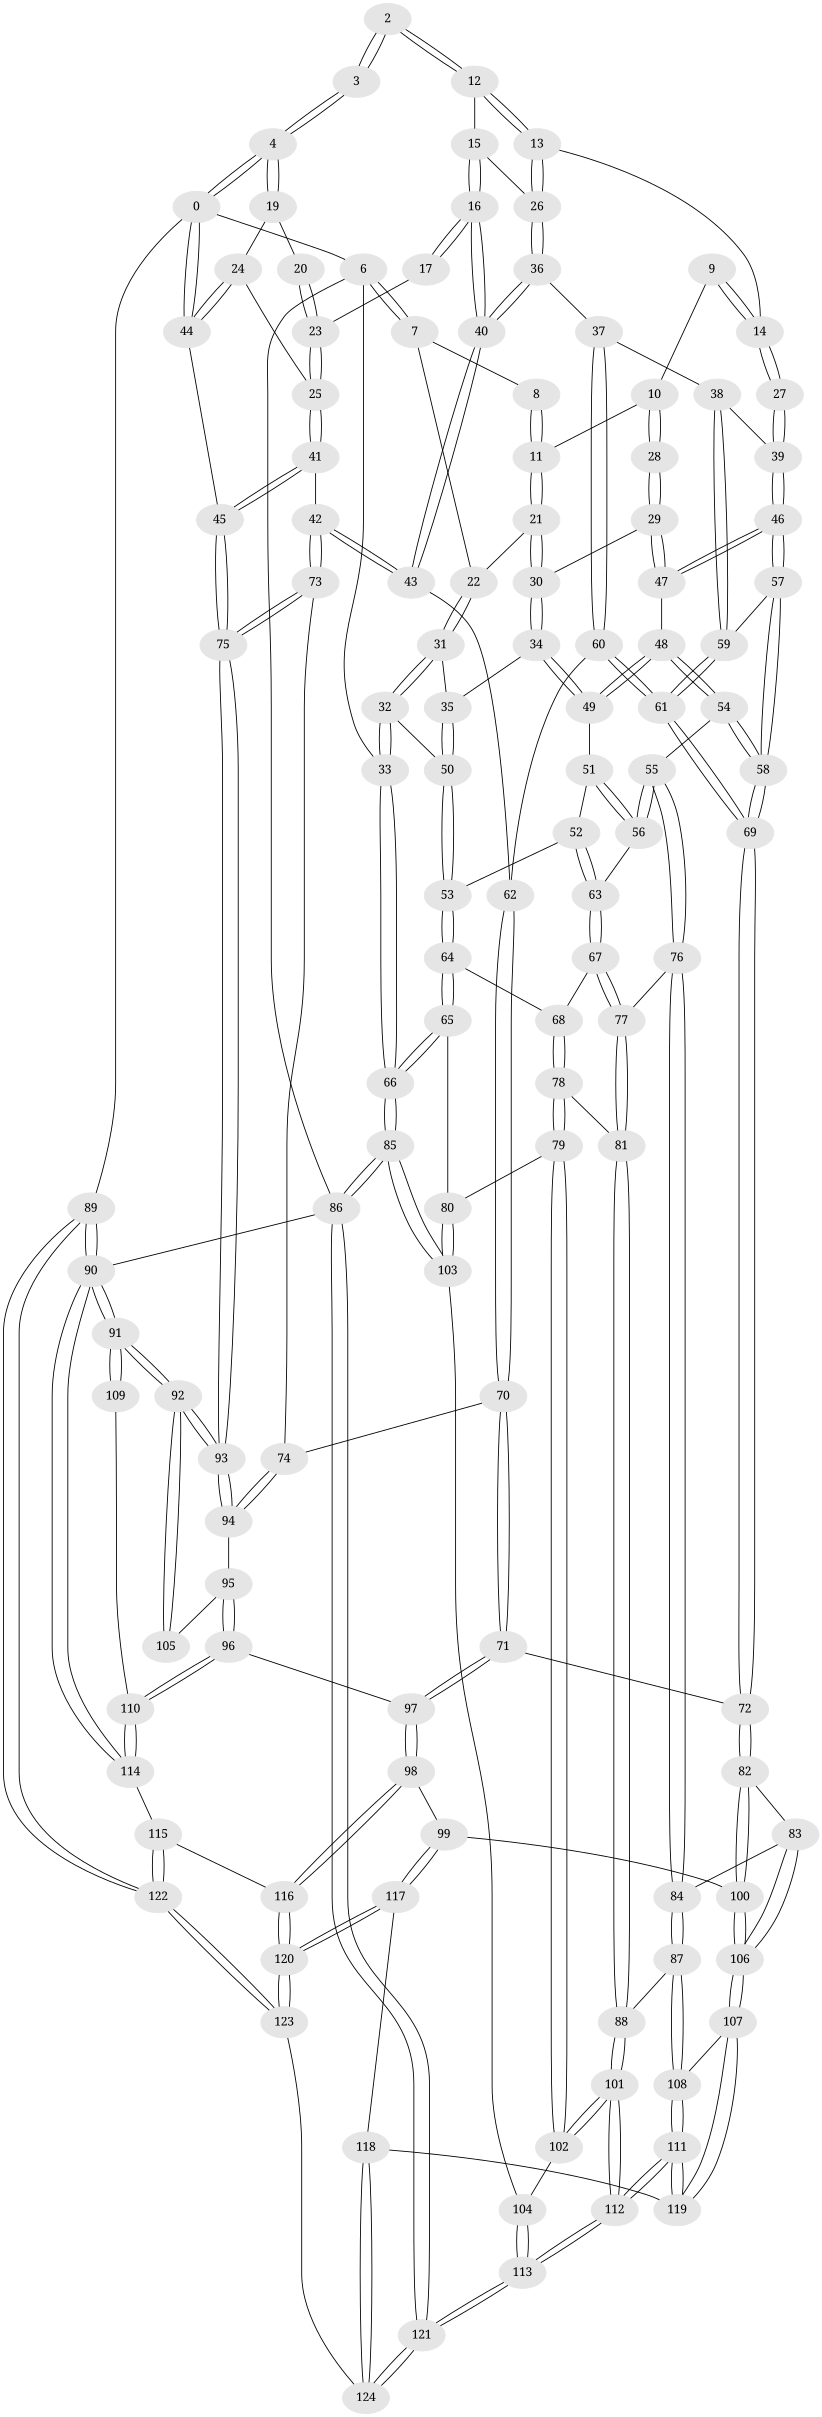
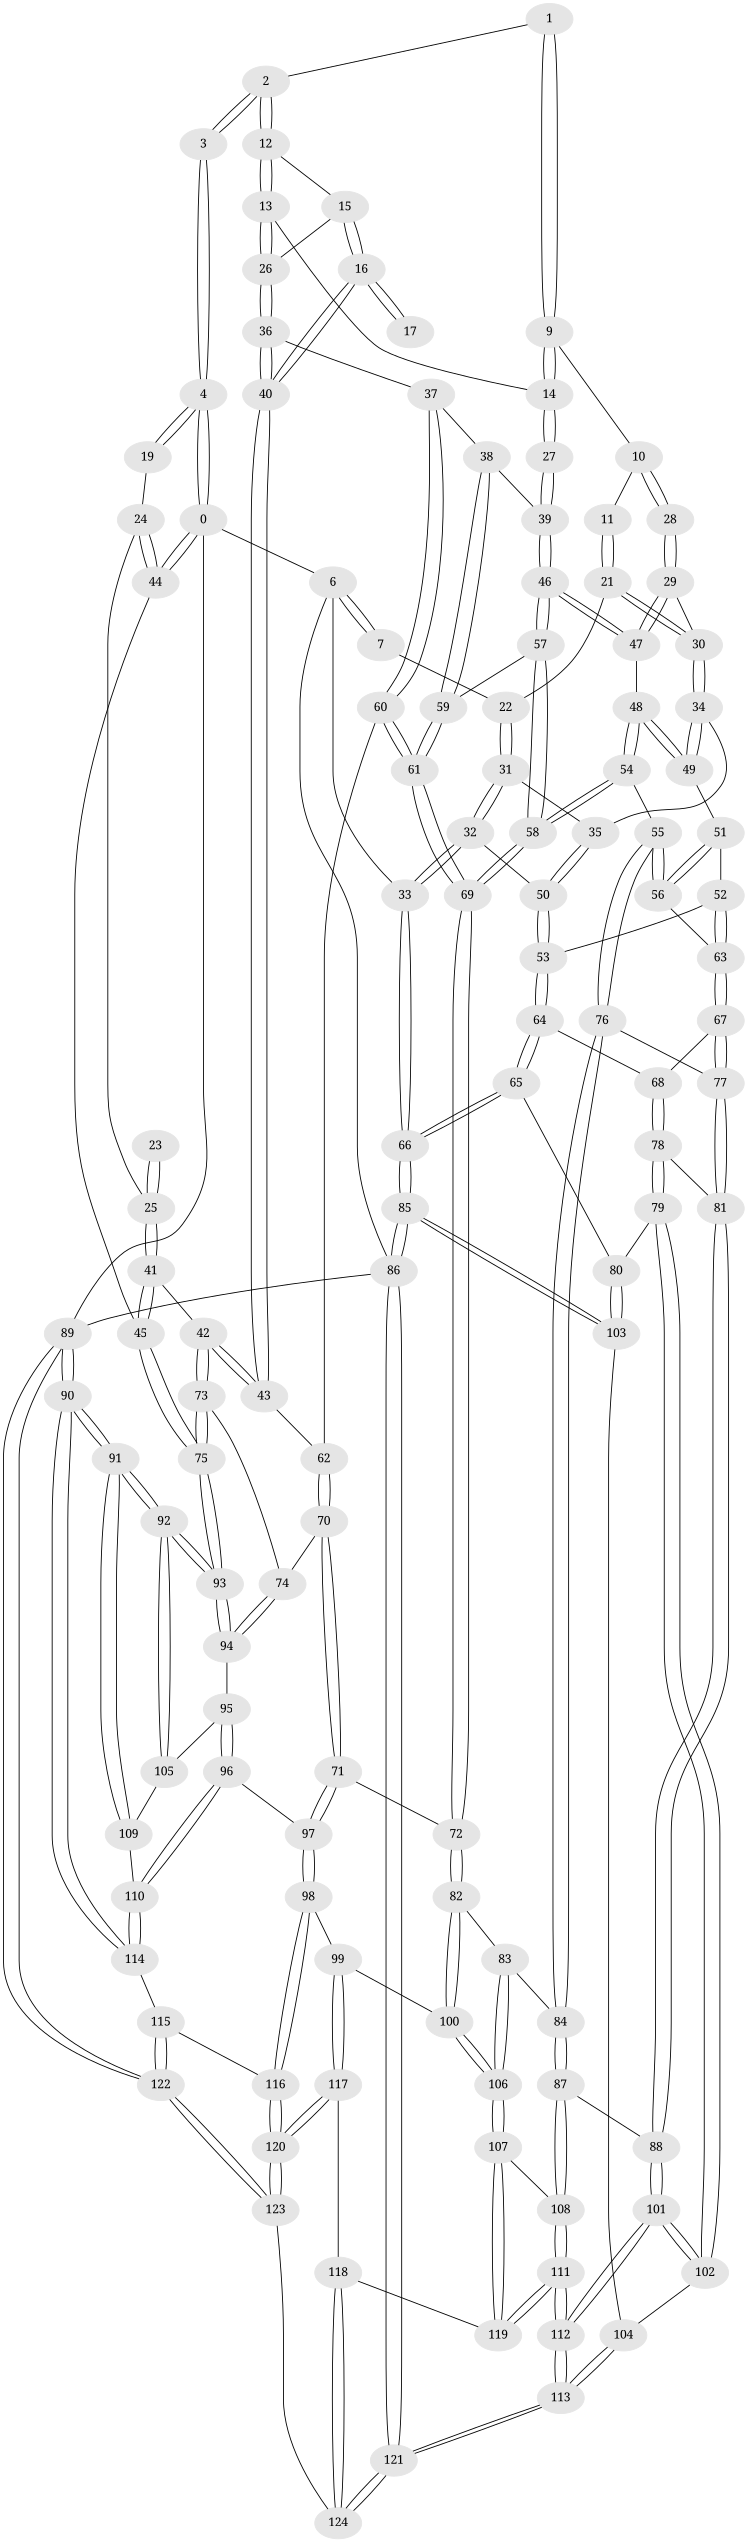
node "1": added
node "20": removed
edge "17" -- "23": removed
node "8": removed
edge "86" -- "90": now "86" -- "89"
edge "105" -- "109": added
